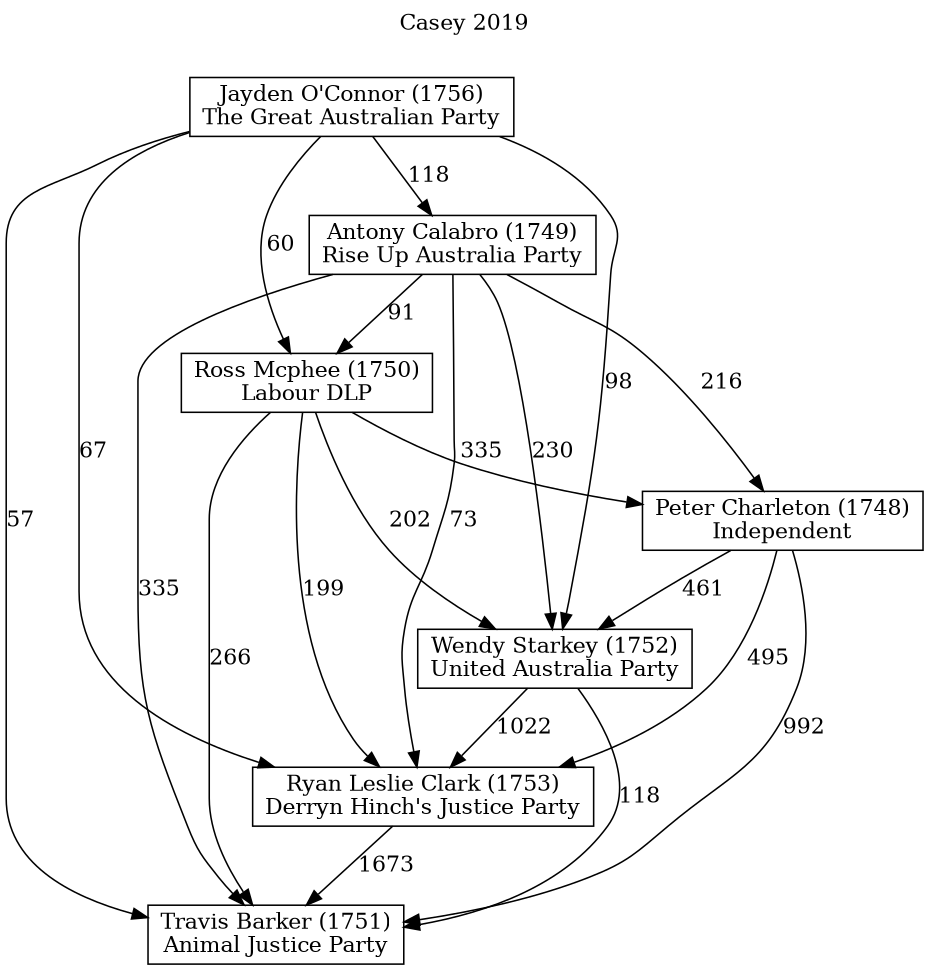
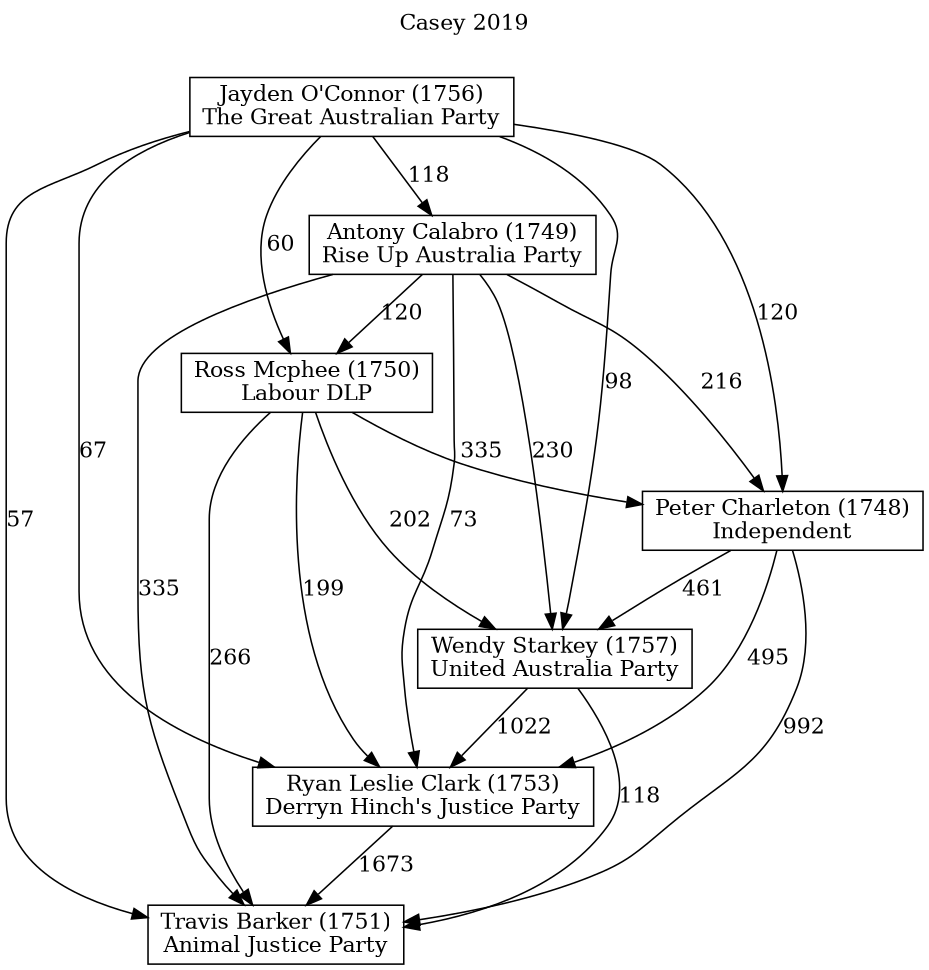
edge "Jayden O'Connor (1756) The Great Australian Party" -> "Peter Charleton (1748) Independent": added, label "120"
edge "Antony Calabro (1749) Rise Up Australia Party" -> "Ross Mcphee (1750) Labour DLP": label "91" -> "120"
node "Wendy Starkey (1752) United Australia Party": label "Wendy Starkey (1752) United Australia Party" -> "Wendy Starkey (1757) United Australia Party"
